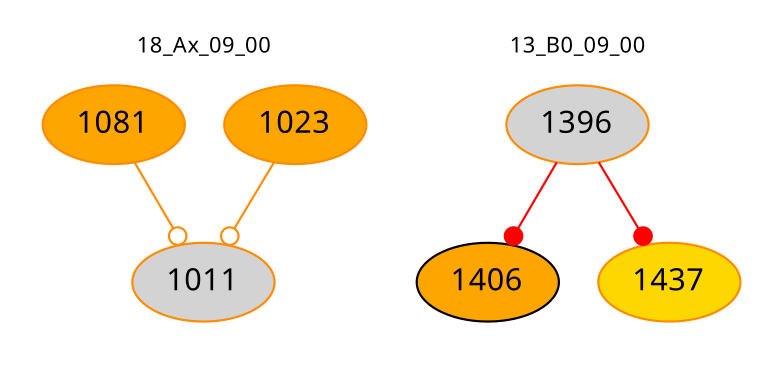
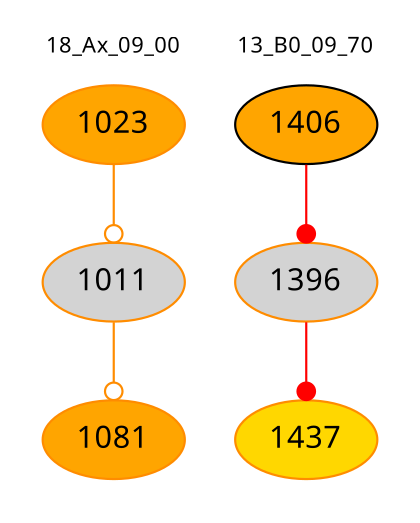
cluster "13_B0_09_00": label "13_B0_09_00" -> "13_B0_09_70"
edge "1081" -> "1011": reversed
edge "1396" -> "1406": reversed
